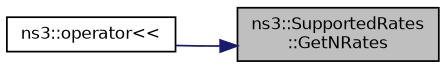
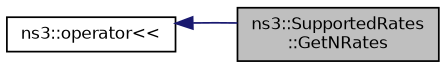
edge "ns3::operator<<" -> "ns3::SupportedRates ::GetNRates": reversed
